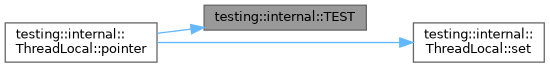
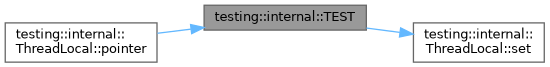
edge "testing::internal:: ThreadLocal::pointer" -> "testing::internal:: ThreadLocal::set": now "testing::internal::TEST" -> "testing::internal:: ThreadLocal::set"
